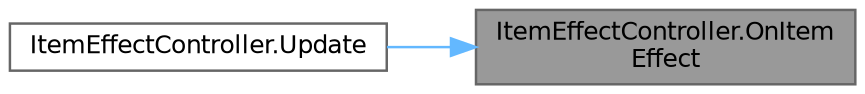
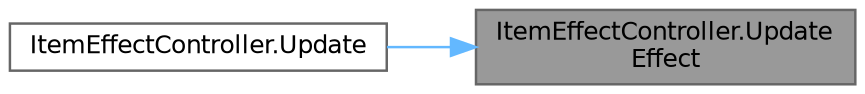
node "ItemEffectController.OnItem Effect": label "ItemEffectController.OnItem Effect" -> "ItemEffectController.Update Effect"
